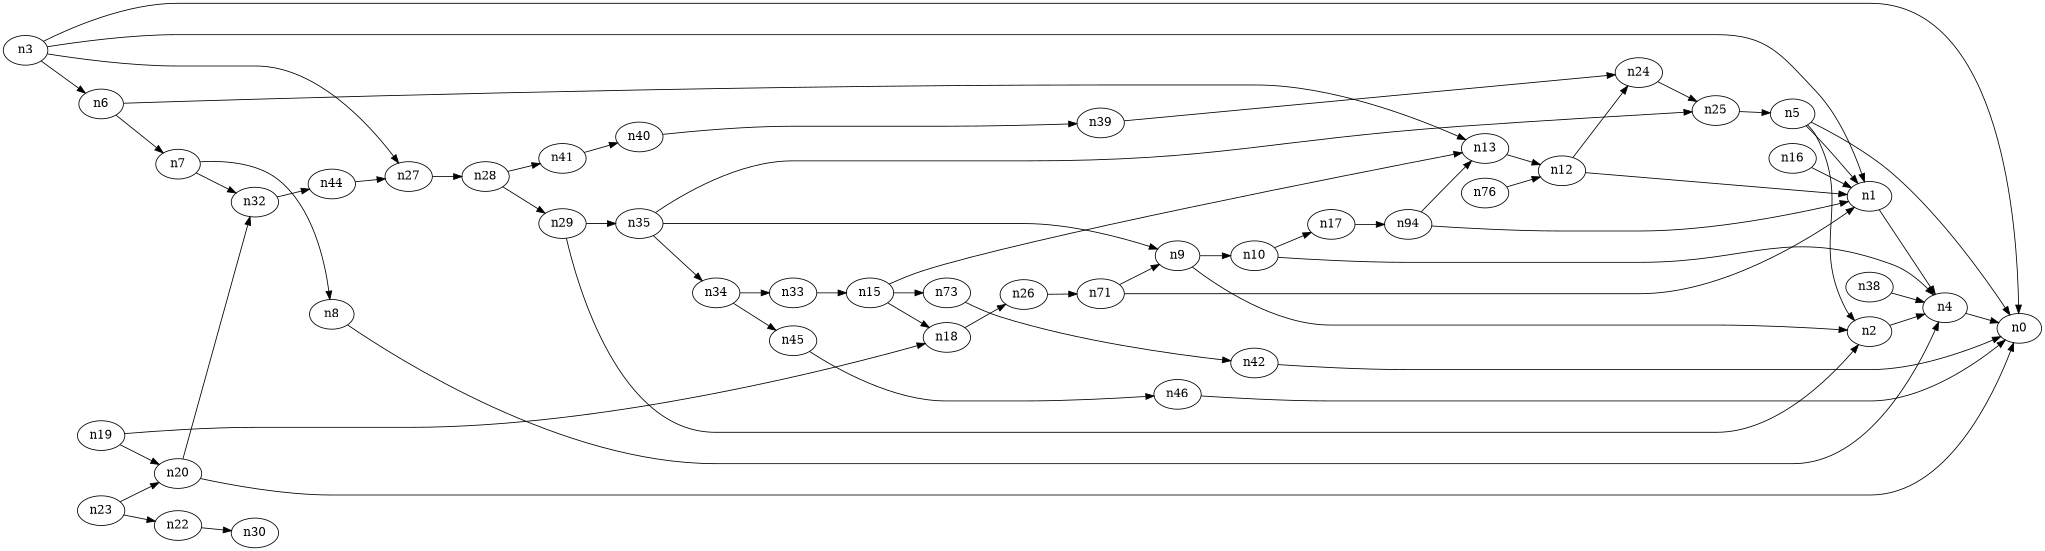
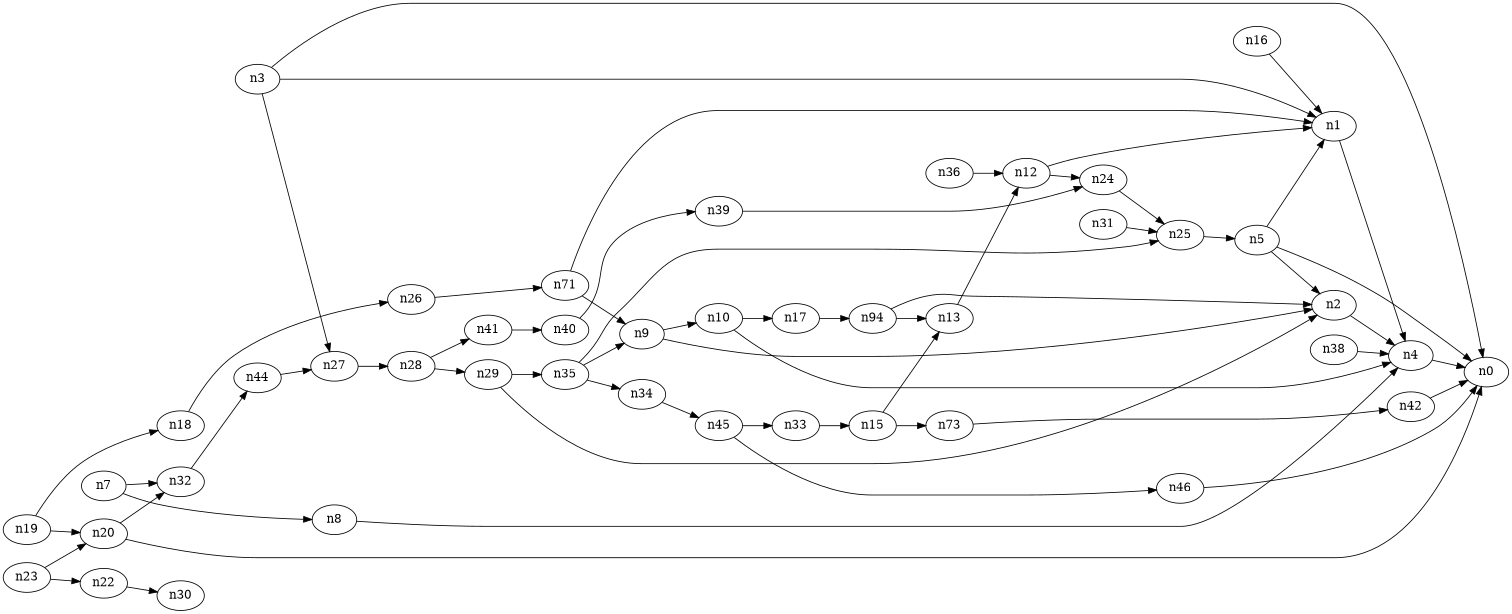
node "n6": removed
node "n76": label "n76" -> "n36"
node "n31": added
edge "n94" -> "n1": now "n94" -> "n2"
edge "n34" -> "n33": now "n45" -> "n33"
edge "n15" -> "n18": removed
